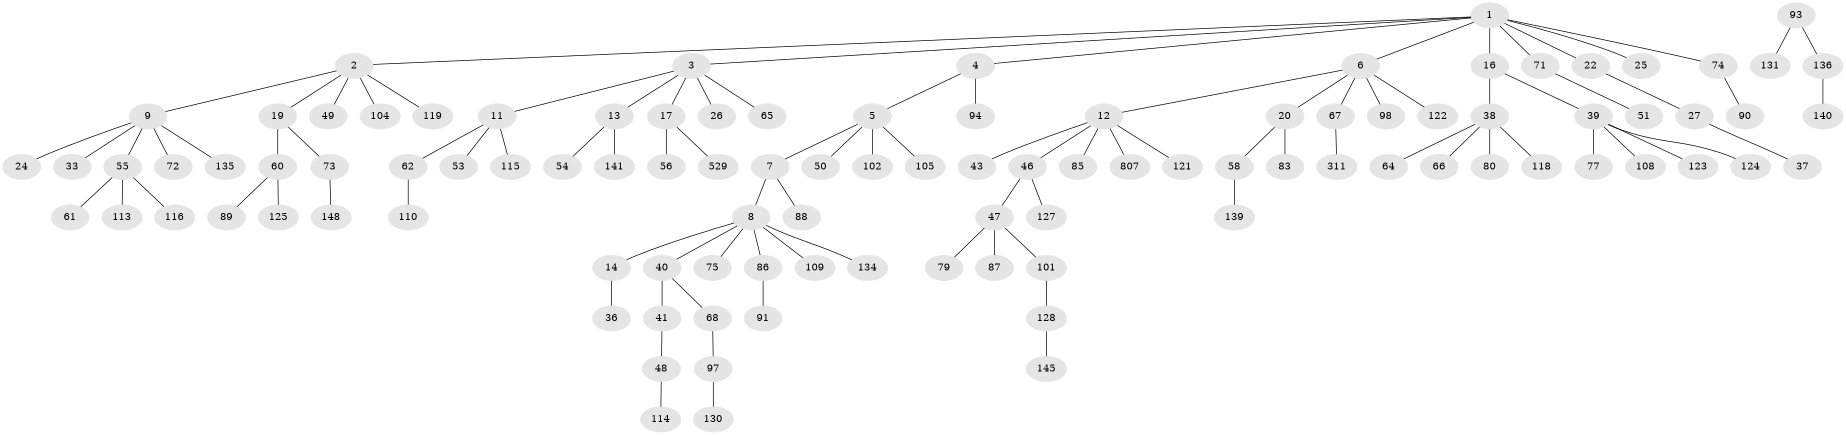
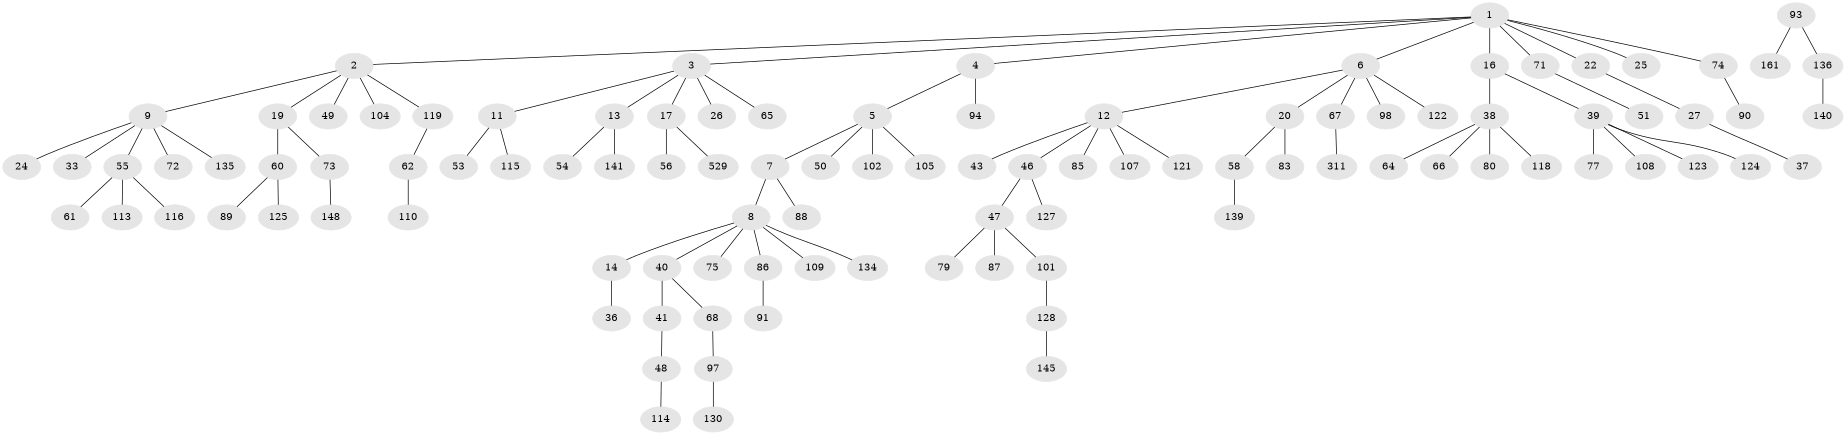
node "131": label "131" -> "161"
edge "11" -- "62": now "119" -- "62"
node "807": label "807" -> "107"
